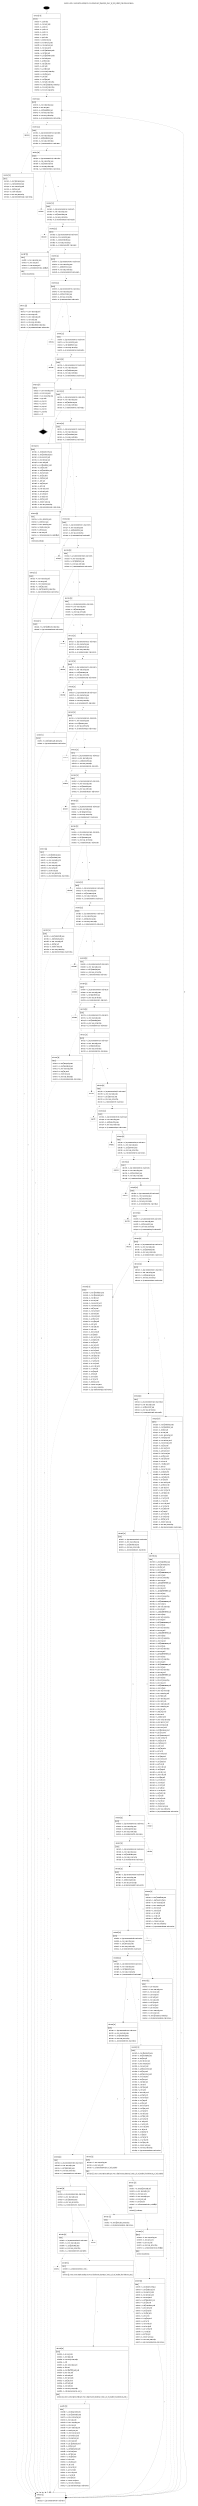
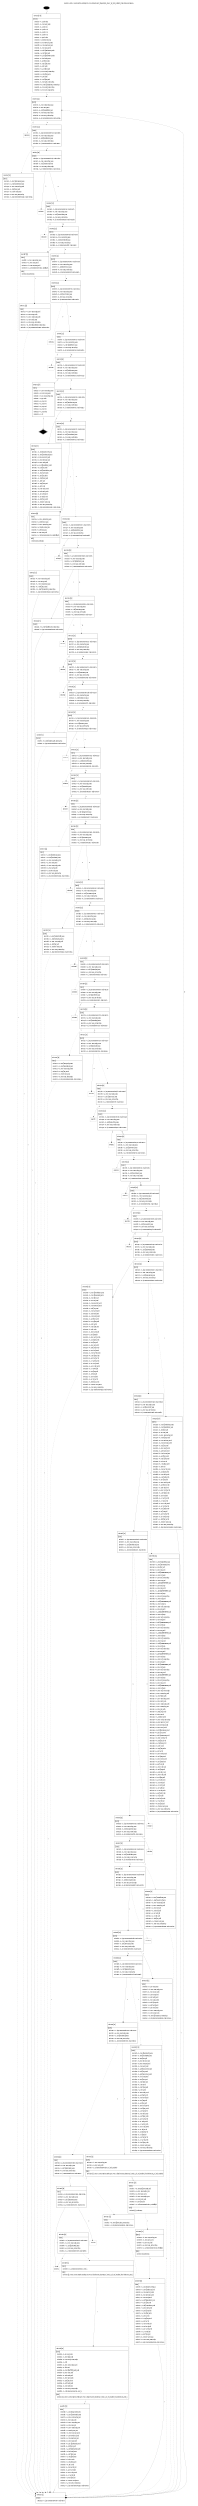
edge "0x401924 [28]" -> "0x401940 [28]": now "0x401924 [28]" -> "0x40195c"
